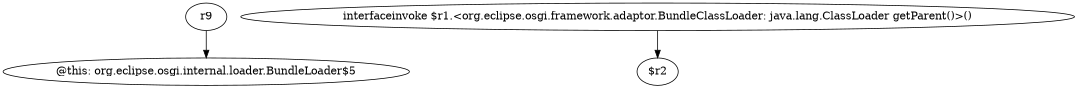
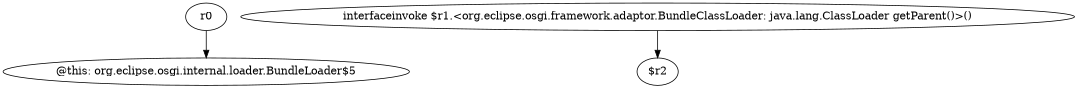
node "r9": label "r9" -> "r0"
